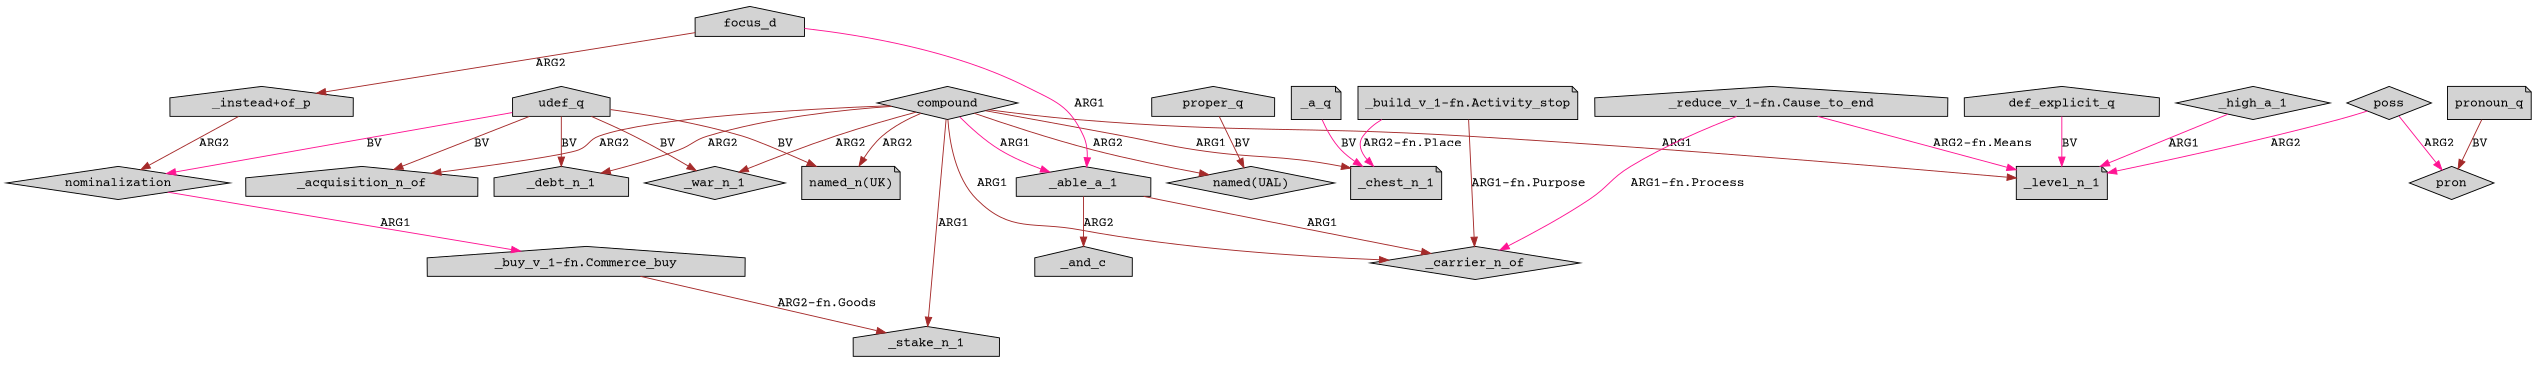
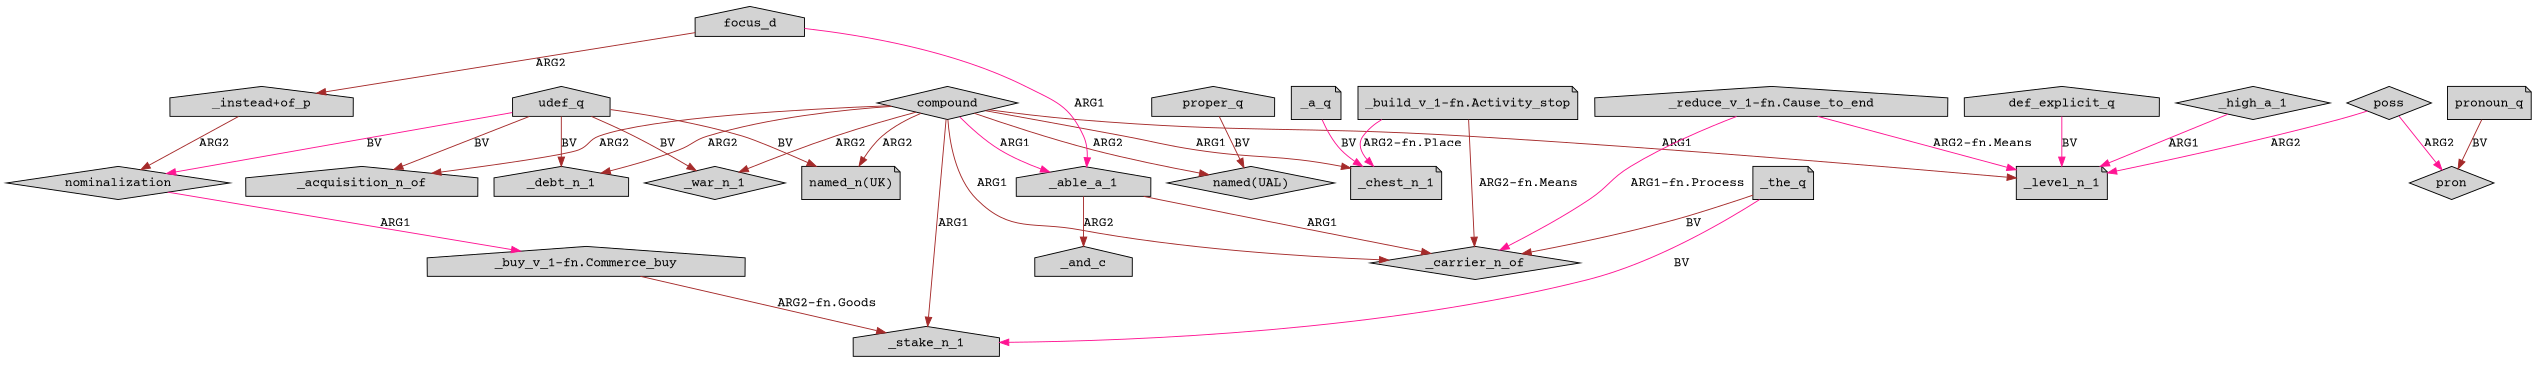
edge "_build_v_1-fn.Activity_stop" -> "_carrier_n_of": label "ARG1-fn.Purpose" -> "ARG2-fn.Means"
node "_the_q": added
